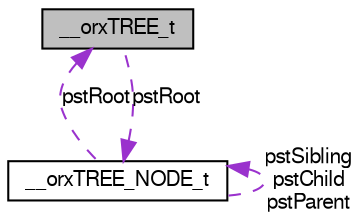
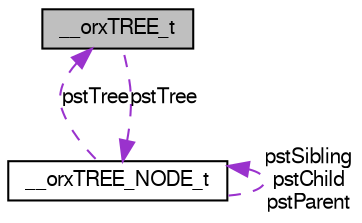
edge "__orxTREE_NODE_t" -> "__orxTREE_t": label "pstRoot" -> "pstTree"
edge "__orxTREE_t" -> "__orxTREE_NODE_t": label "pstRoot" -> "pstTree"
